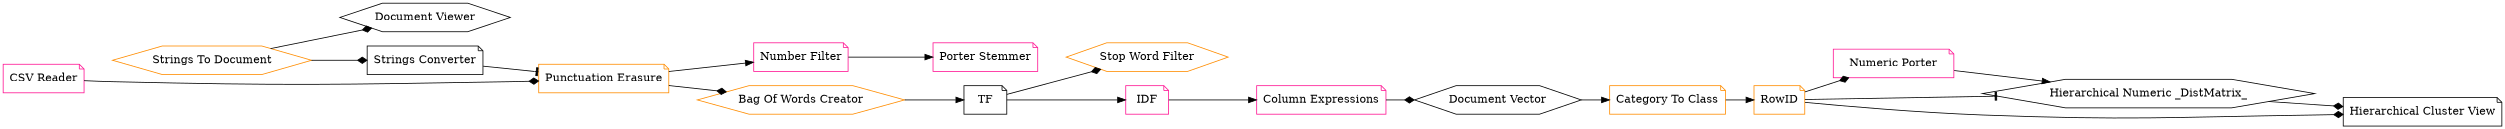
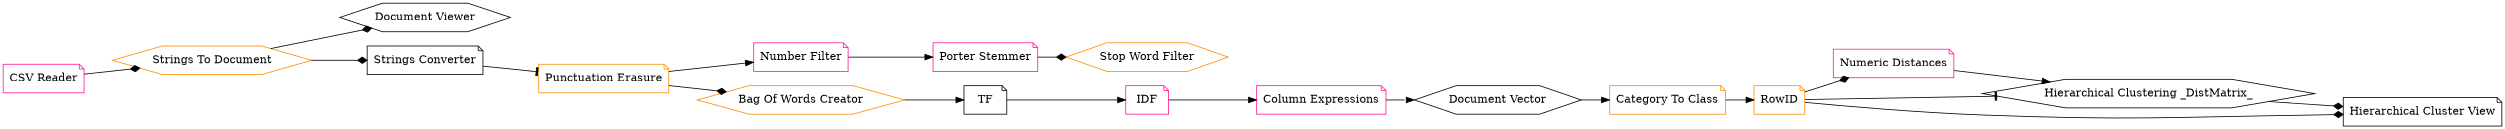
node "Numeric Porter": label "Numeric Porter" -> "Numeric Distances"
edge "TF" -> "Stop Word Filter": now "Porter Stemmer" -> "Stop Word Filter"
edge "CSV Reader" -> "Punctuation Erasure": now "CSV Reader" -> "Strings To Document"
node "Hierarchical Numeric _DistMatrix_": label "Hierarchical Numeric _DistMatrix_" -> "Hierarchical Clustering _DistMatrix_"
edge "Column Expressions" -> "Document Vector": arrowhead diamond -> normal
